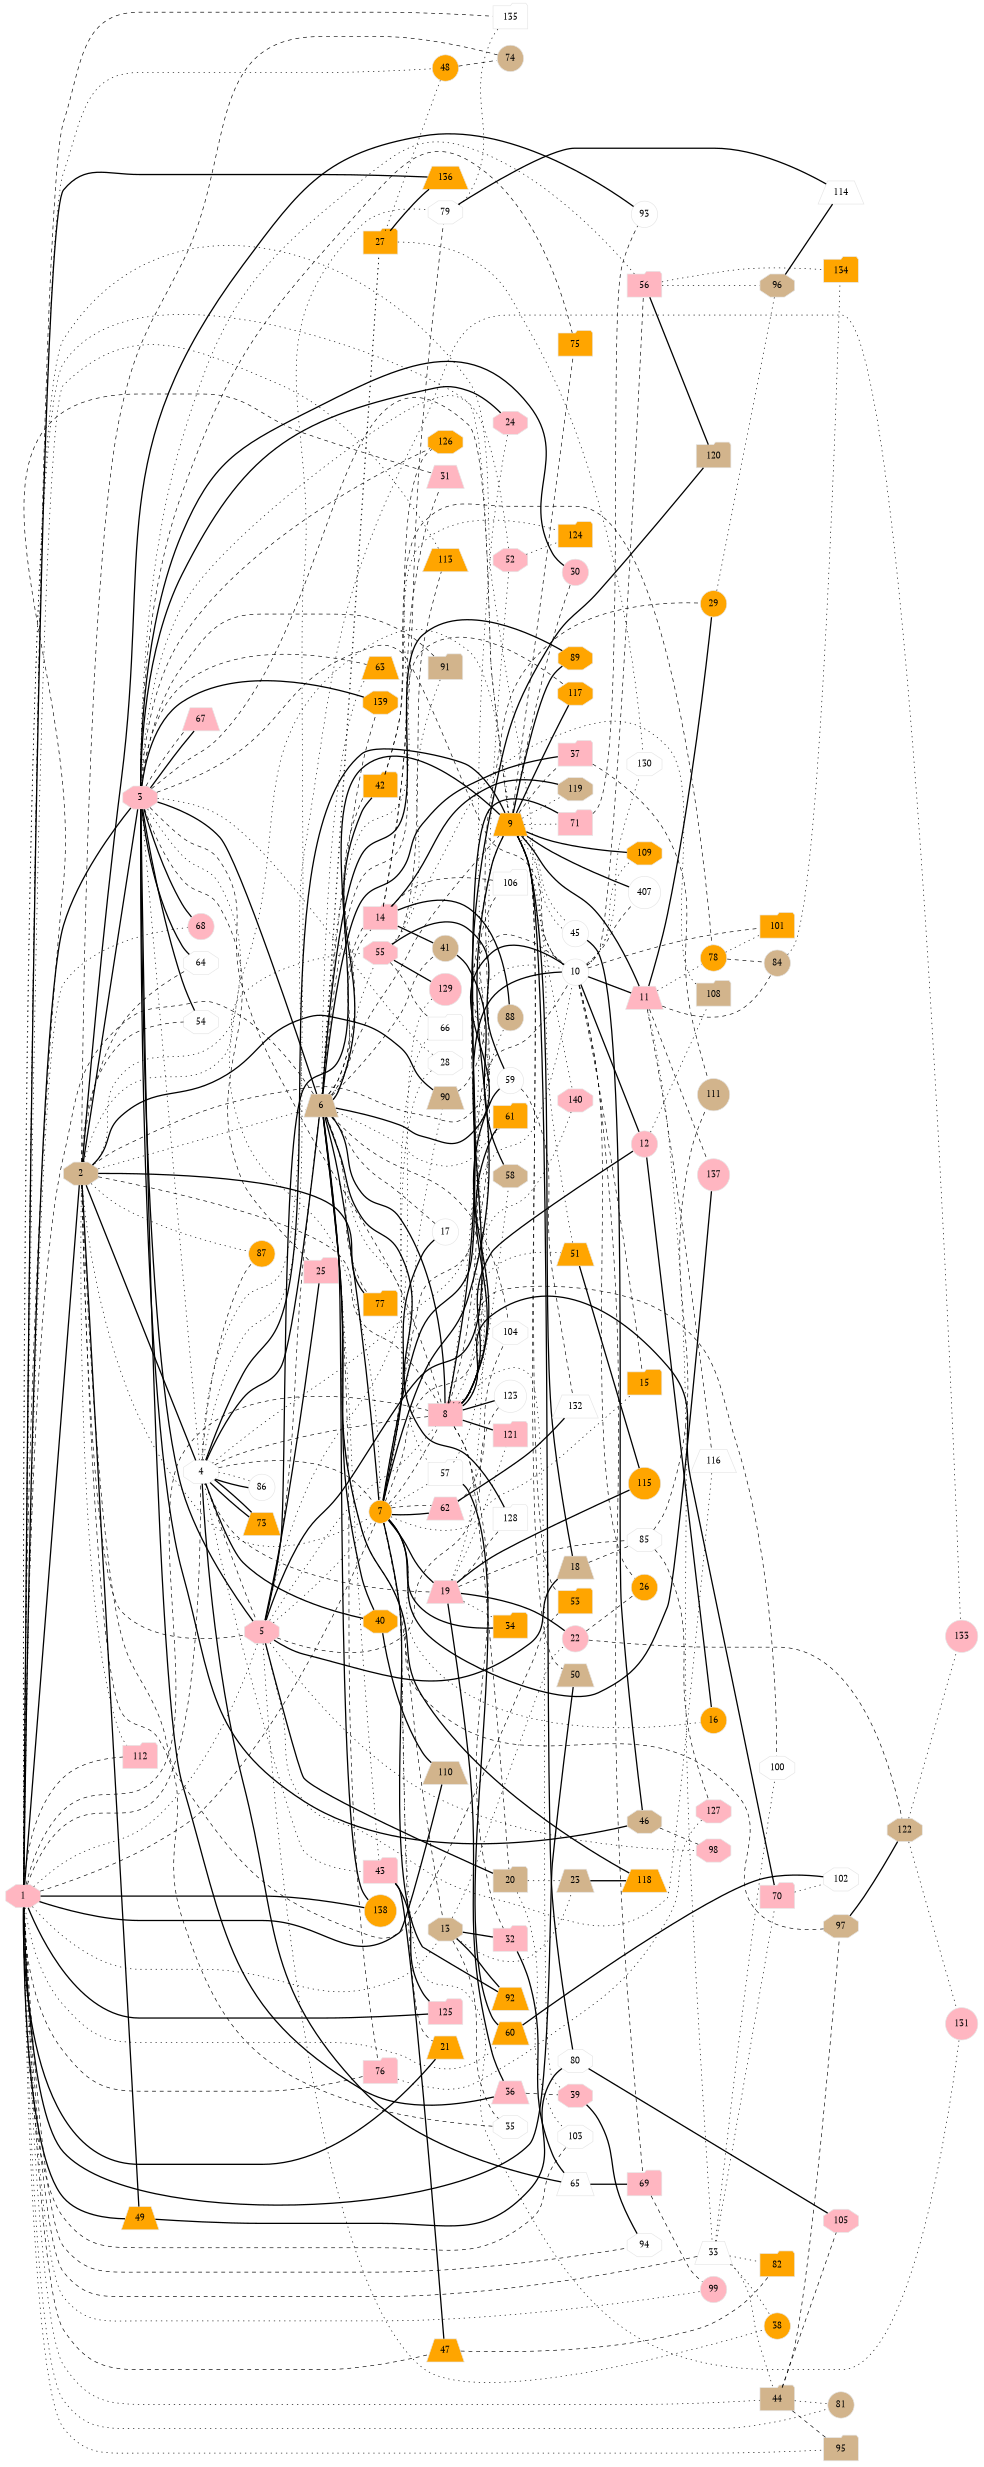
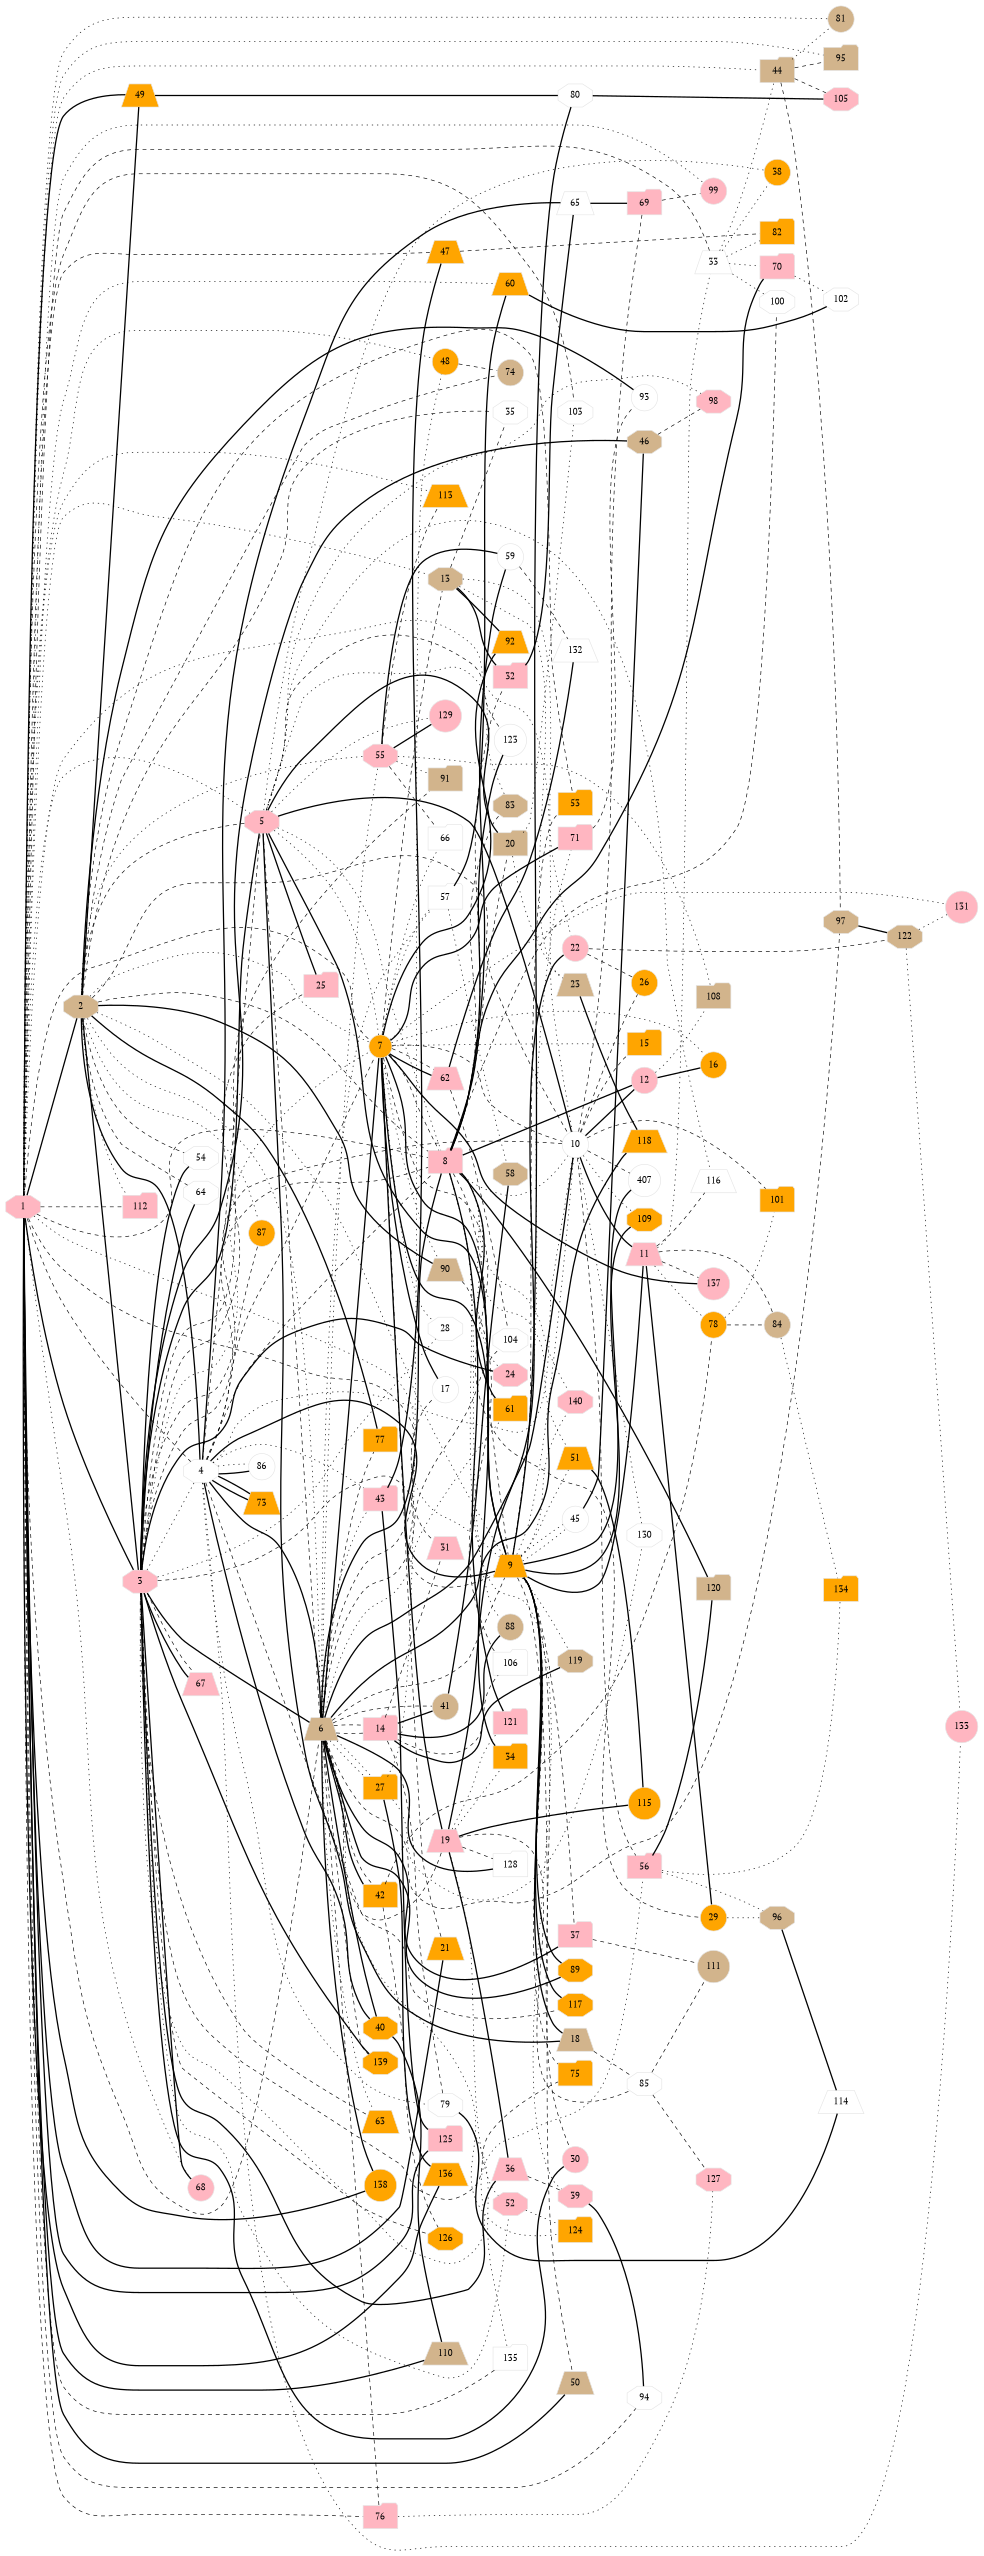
node "83": added
